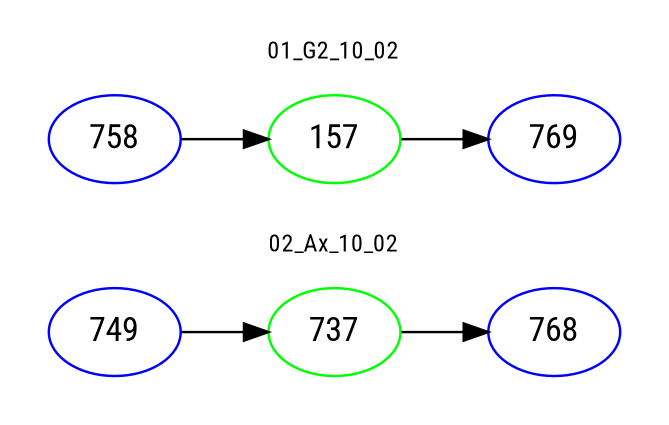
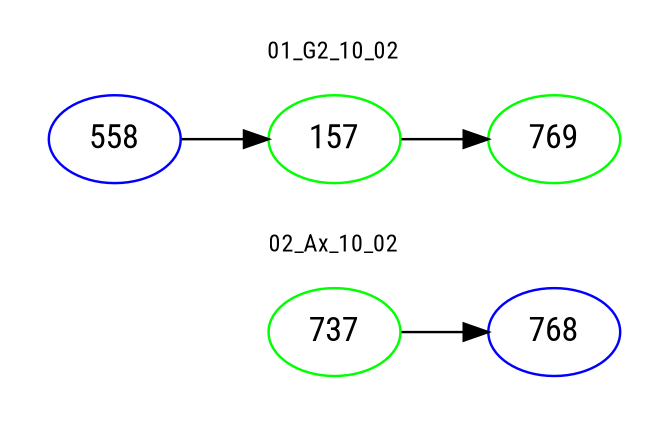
node "758": label "758" -> "558"
node "769": color blue -> green
node "749": removed
